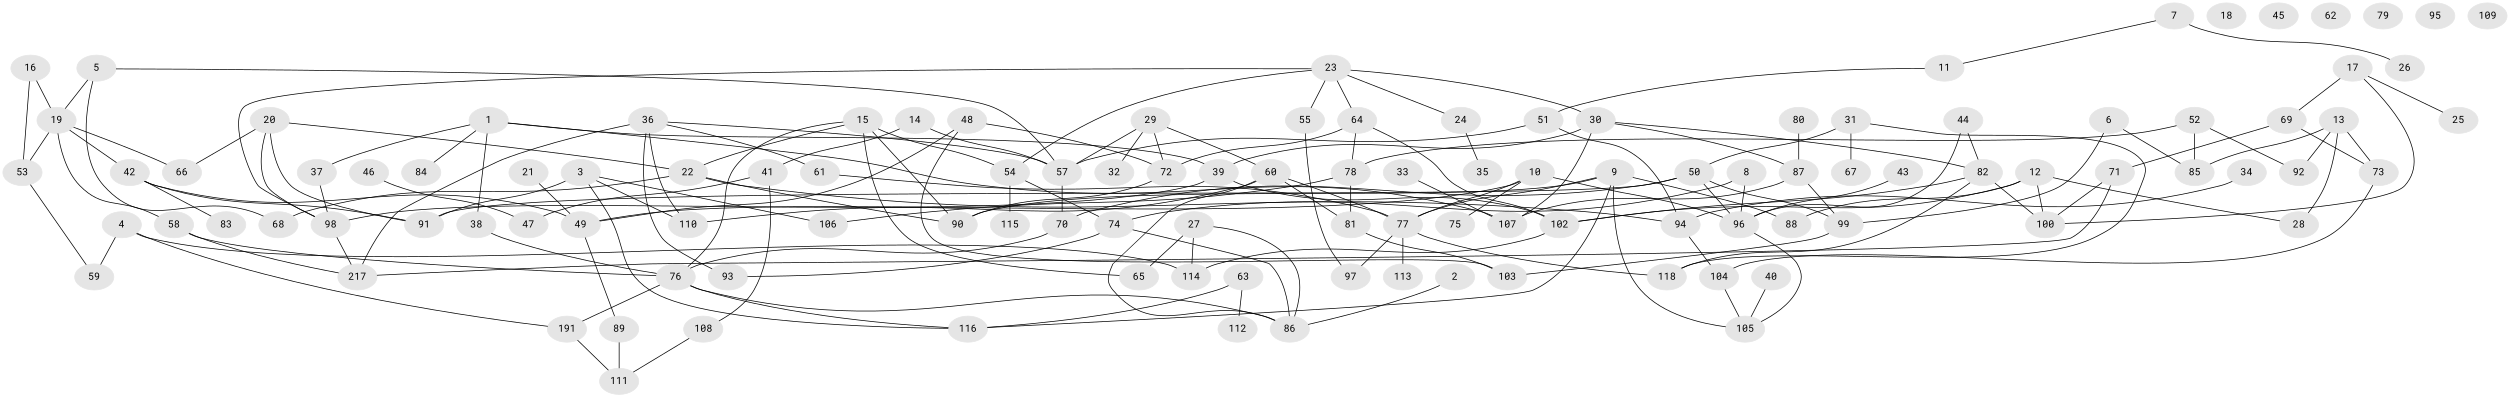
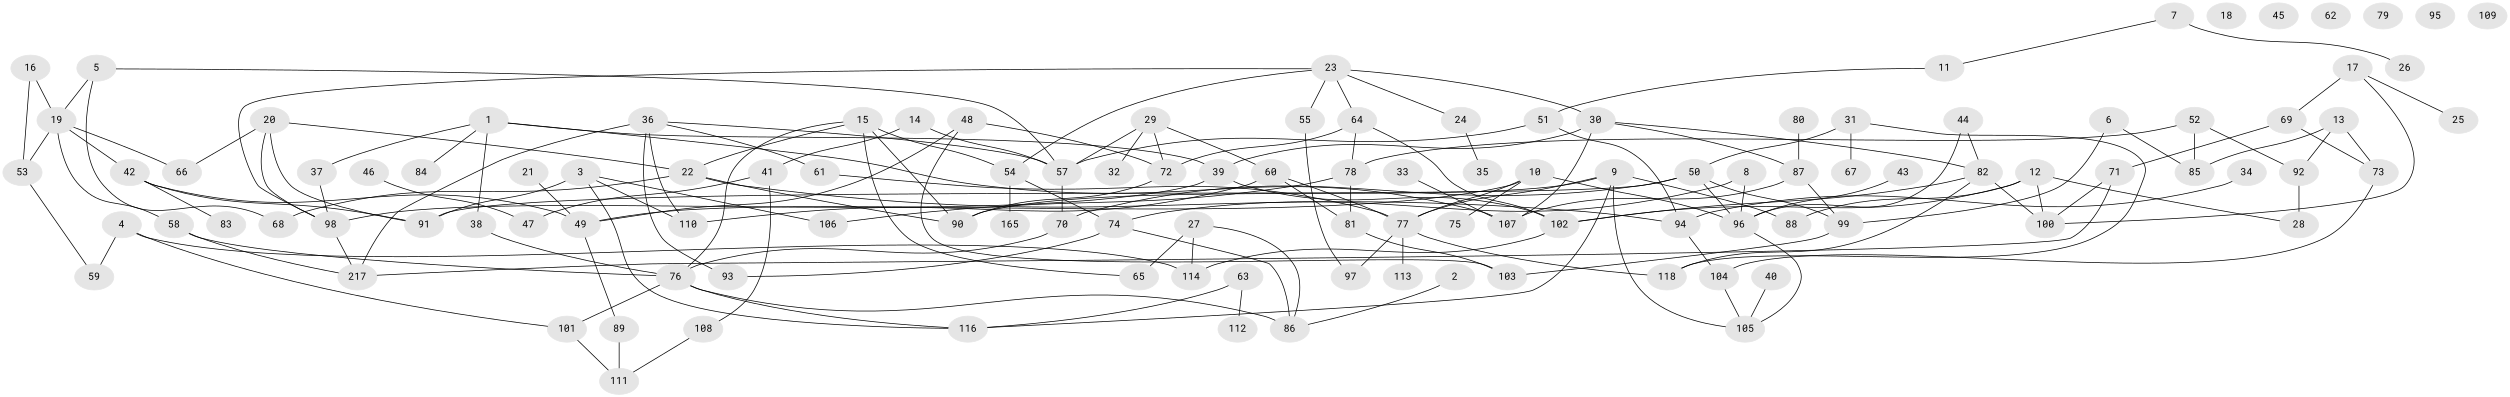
edge "13" -- "28": now "92" -- "28"
node "115": label "115" -> "165"
edge "60" -- "86": removed
node "191": label "191" -> "101"
